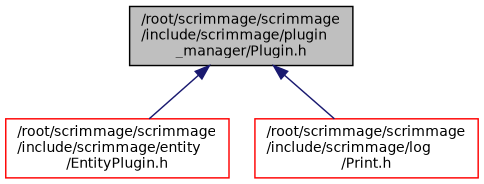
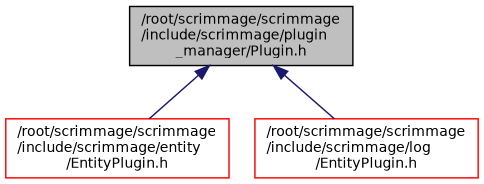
node "/root/scrimmage/scrimmage /include/scrimmage/log /Print.h": label "/root/scrimmage/scrimmage /include/scrimmage/log /Print.h" -> "/root/scrimmage/scrimmage /include/scrimmage/log /EntityPlugin.h"
